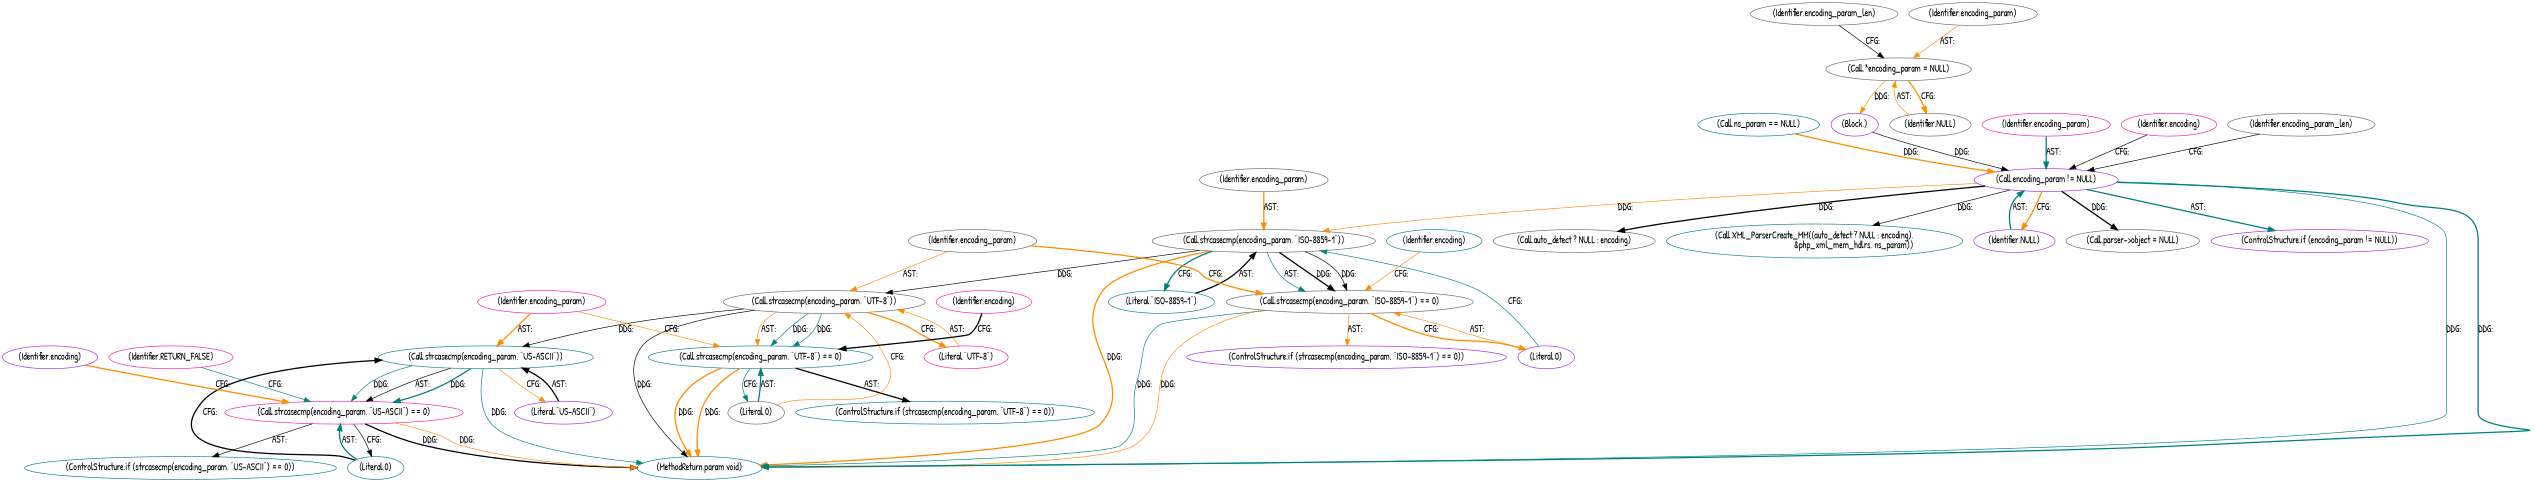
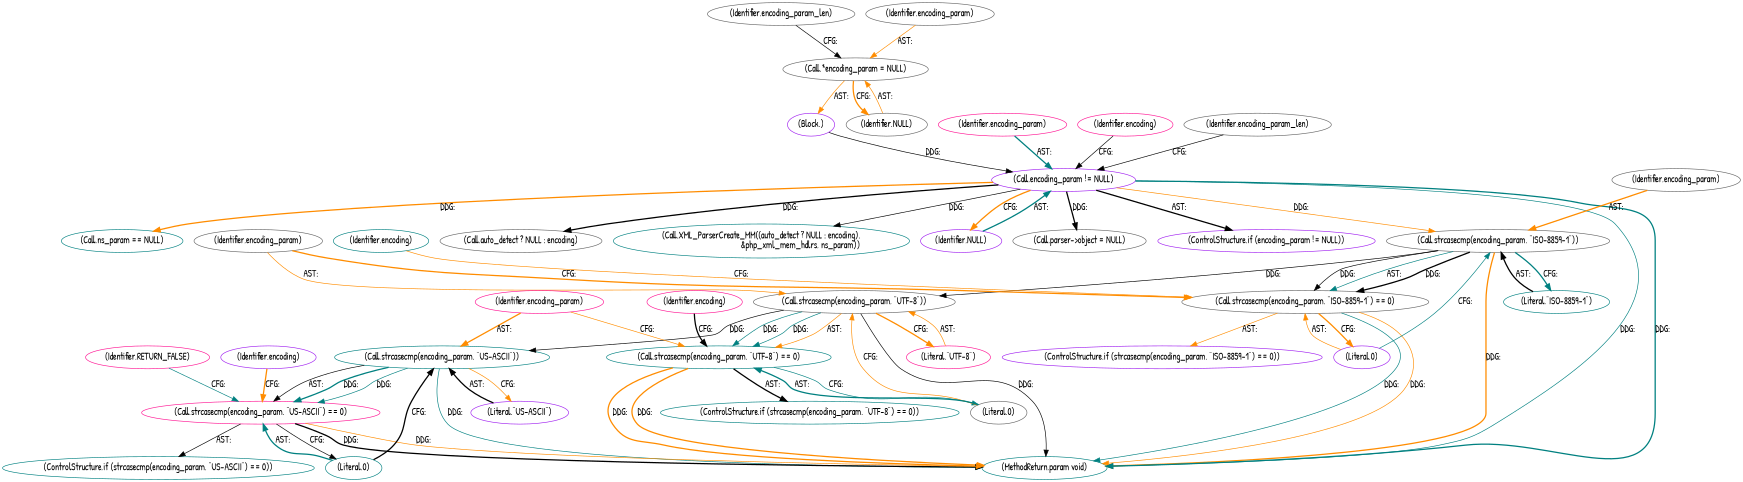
edge "(Call,*encoding_param = NULL)" -> "(Block,)": label "DDG: " -> "AST: "
edge "(Call,ns_param == NULL)" -> "(Call,encoding_param != NULL)": reversed
edge "(Call,encoding_param != NULL)" -> "(ControlStructure,if (encoding_param != NULL))": color teal -> black
